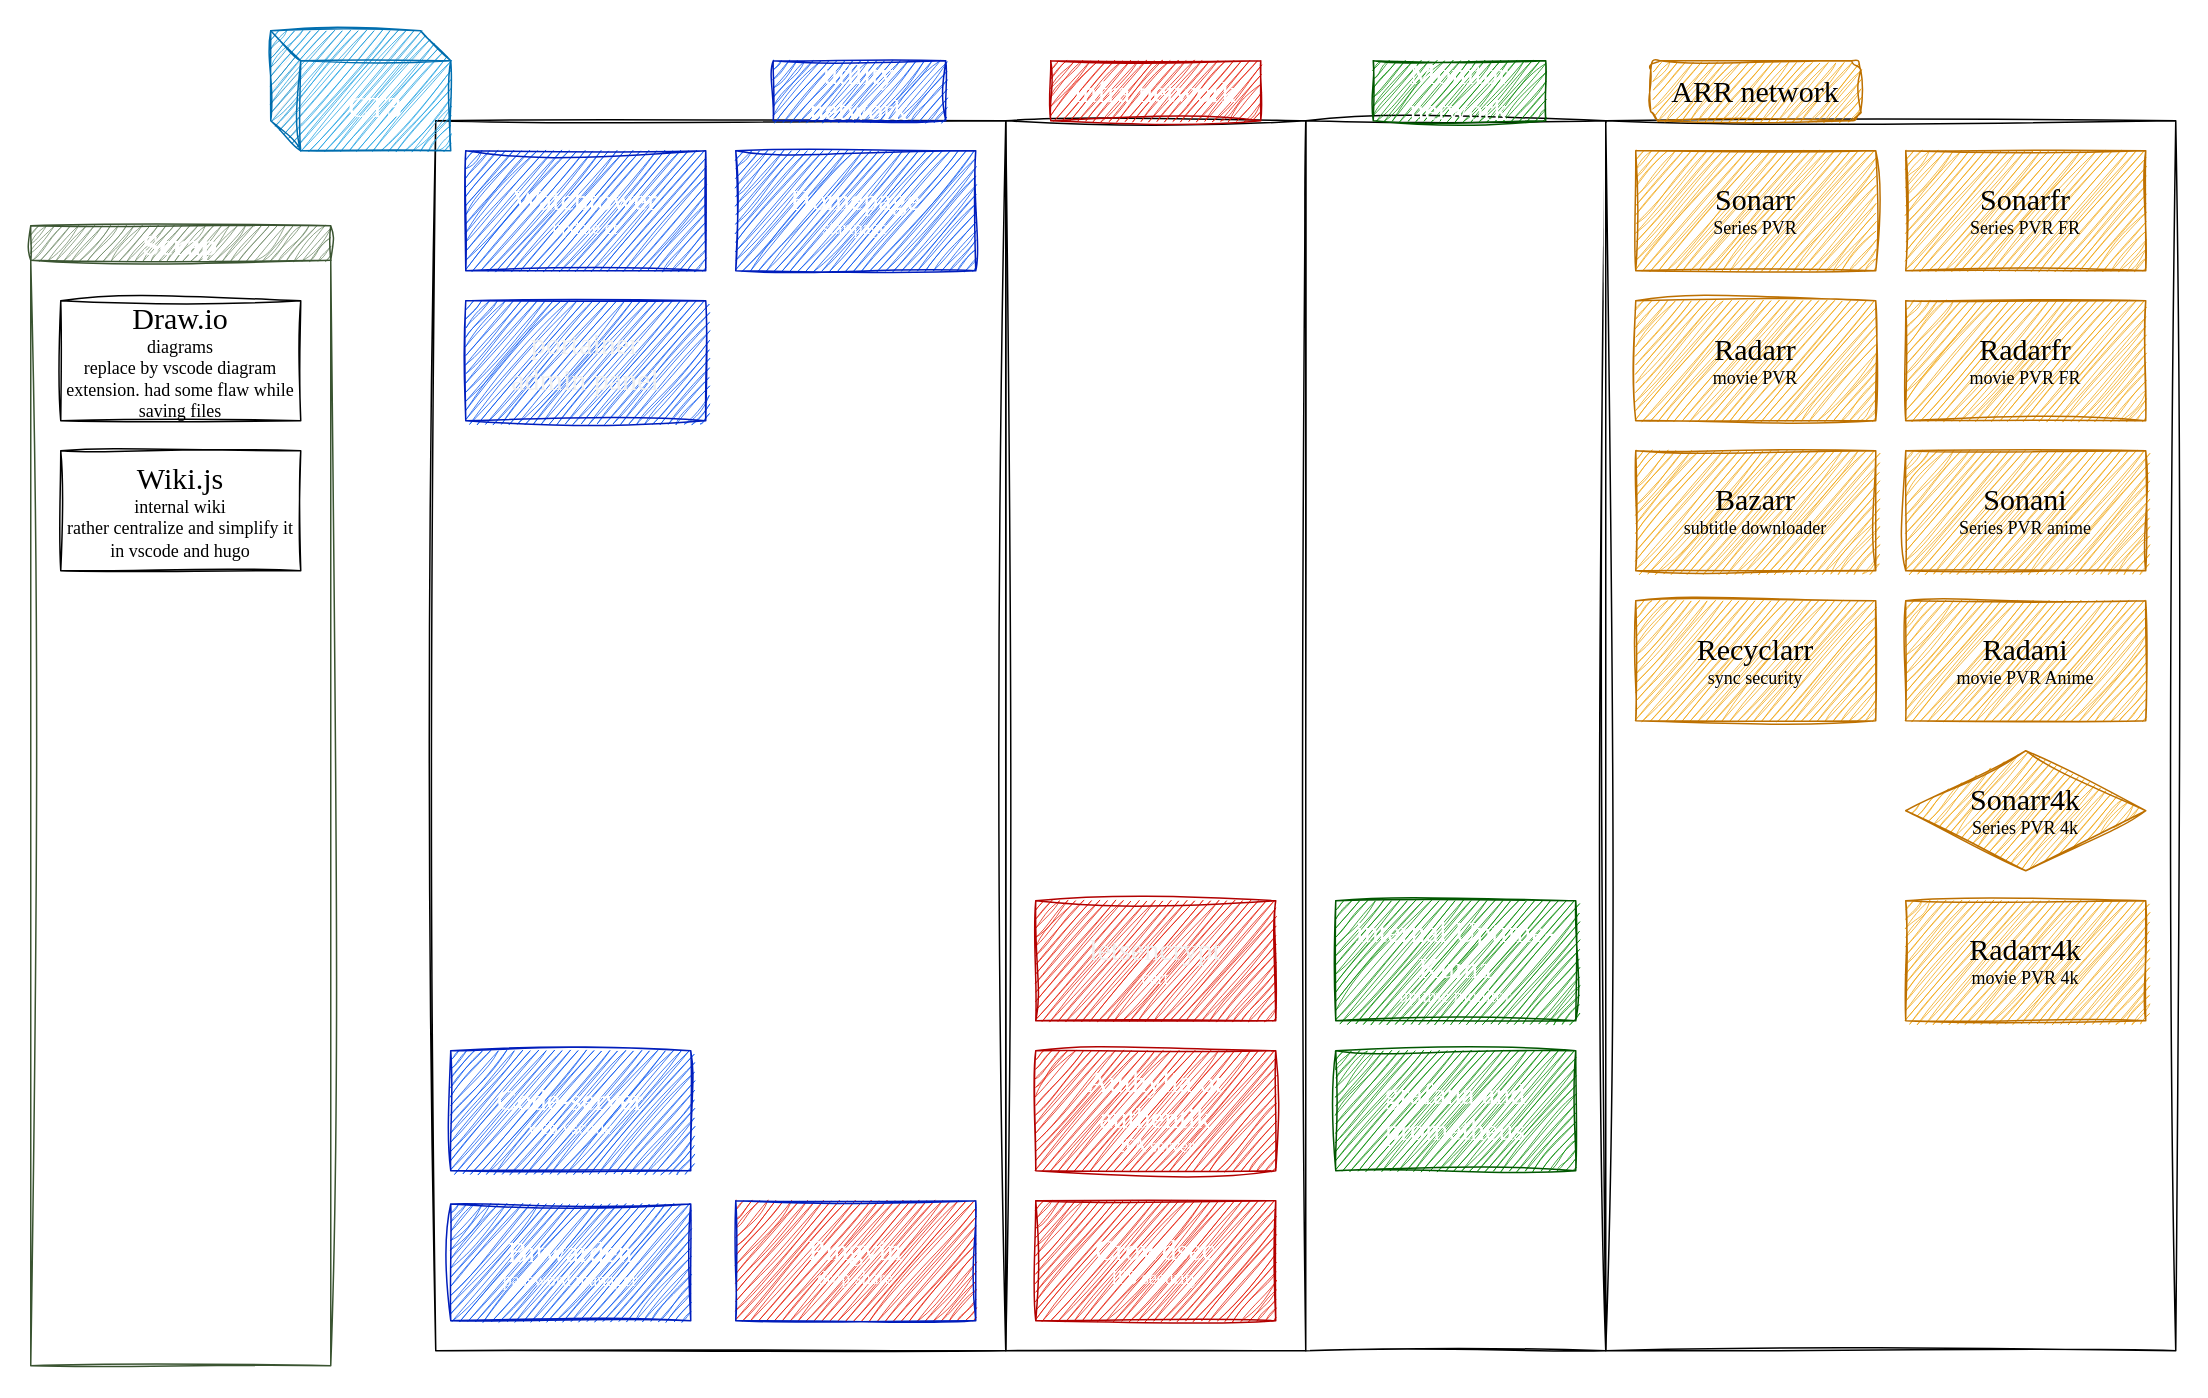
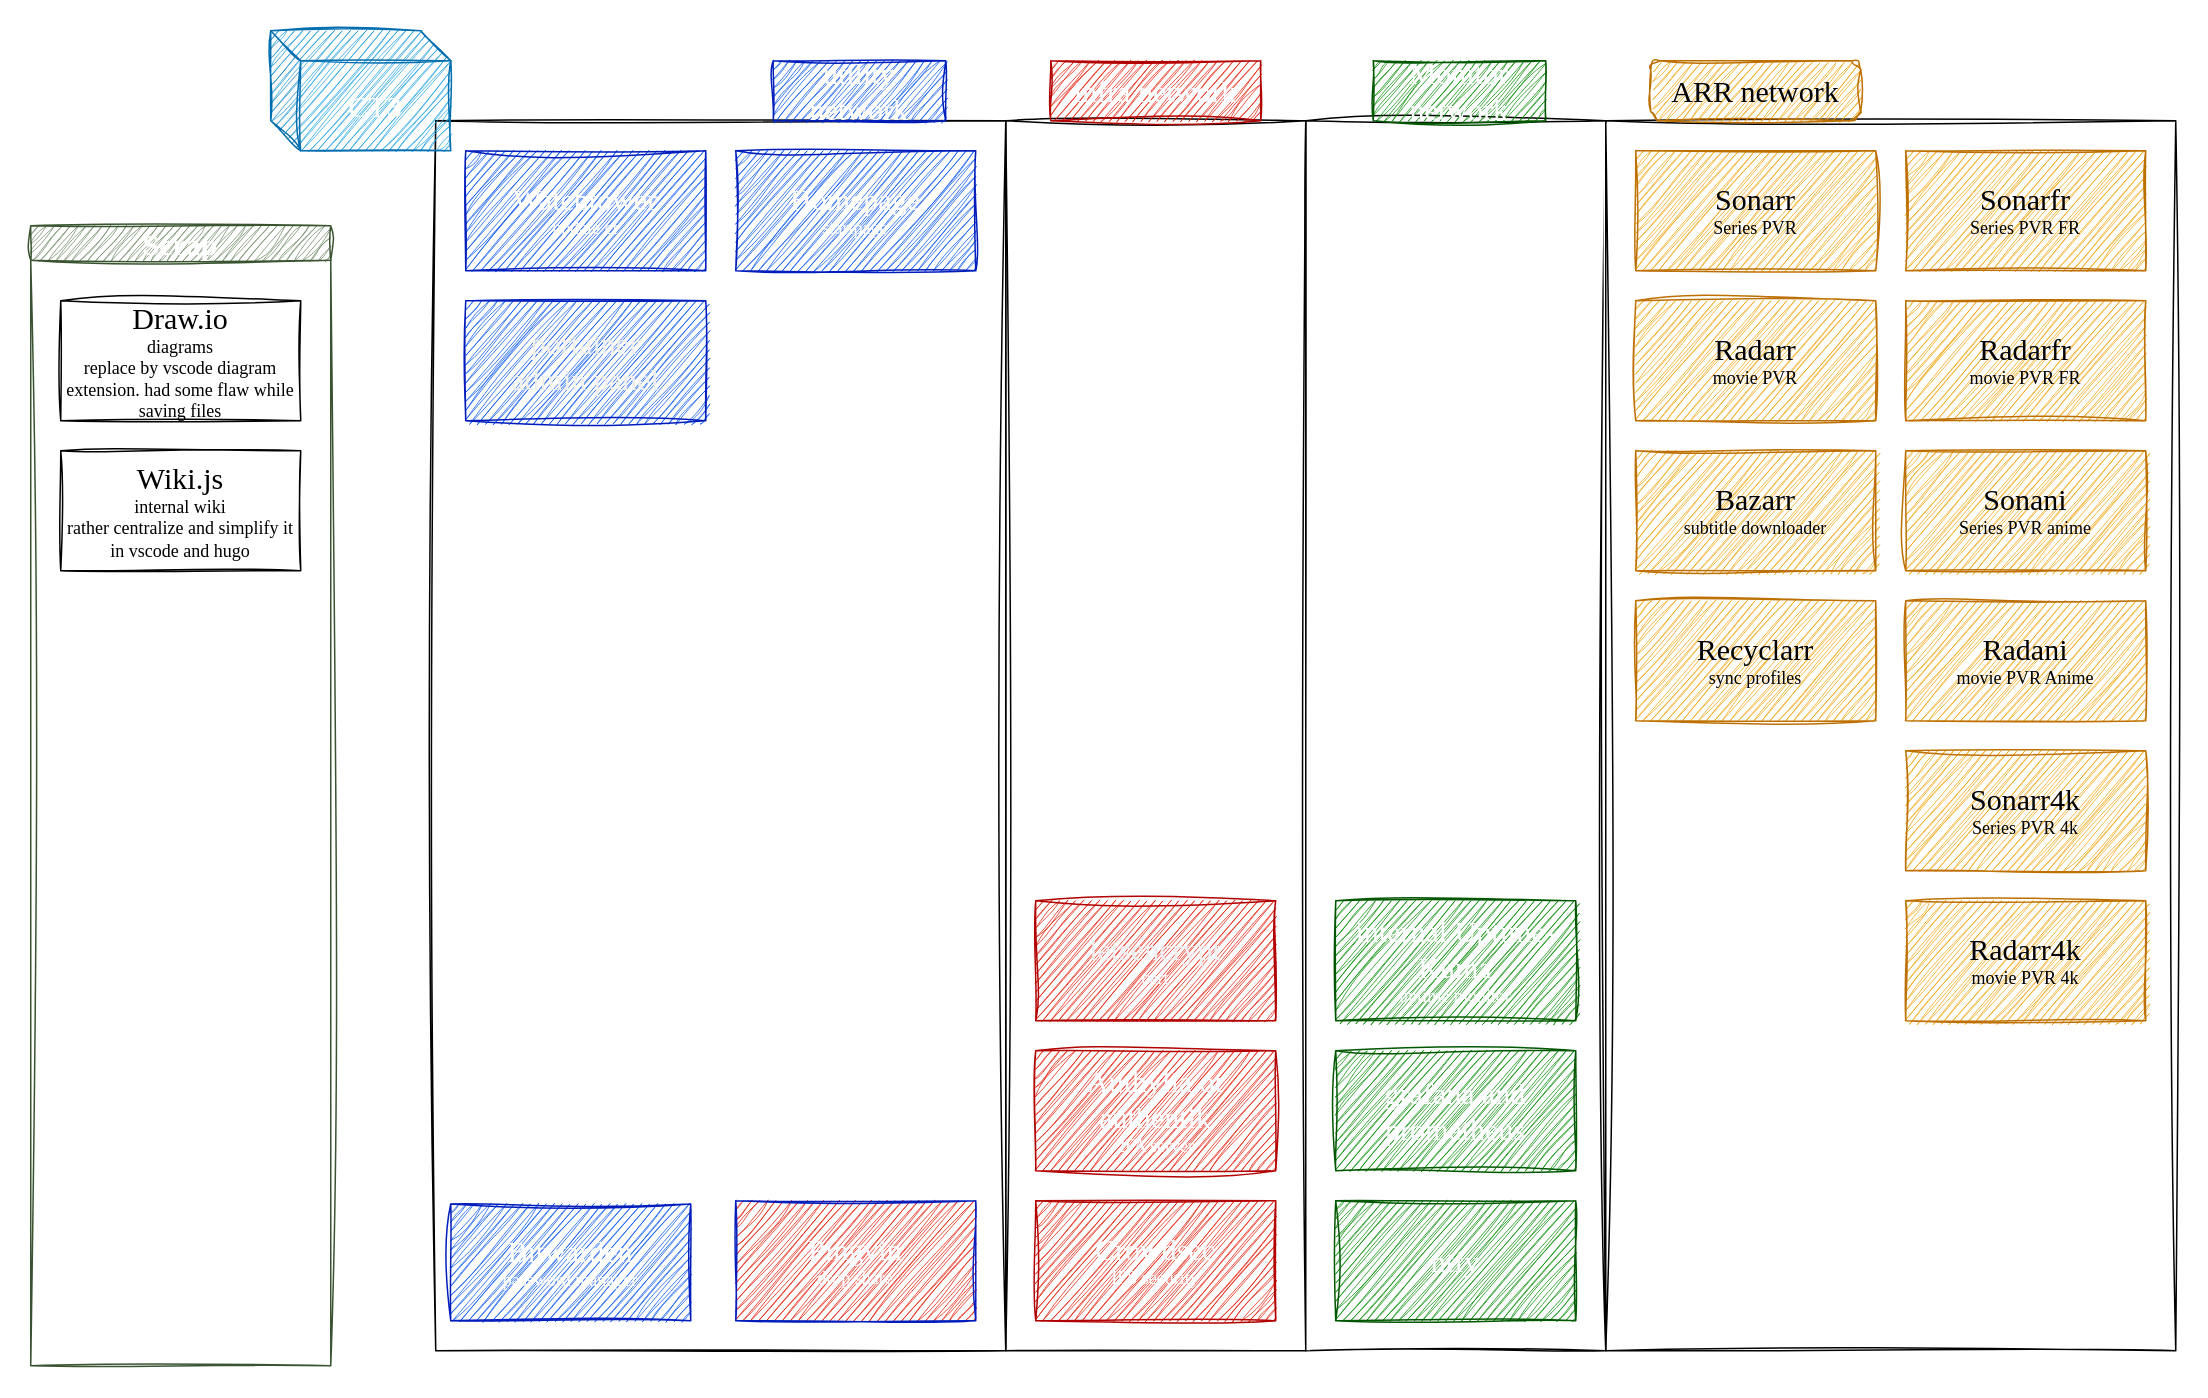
node "Recyclarr sync security": label "Recyclarr sync security" -> "Recyclarr sync profiles"
node "Sonarr4k Series PVR 4k": shape diamond -> rectangle
node "Code-server web vscode": removed
node "ntfy": added
